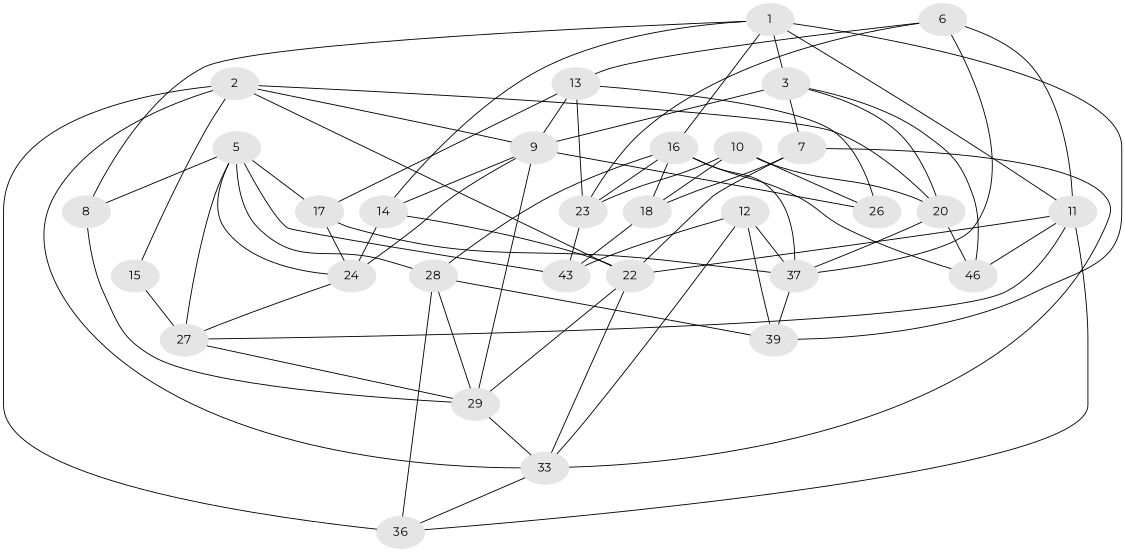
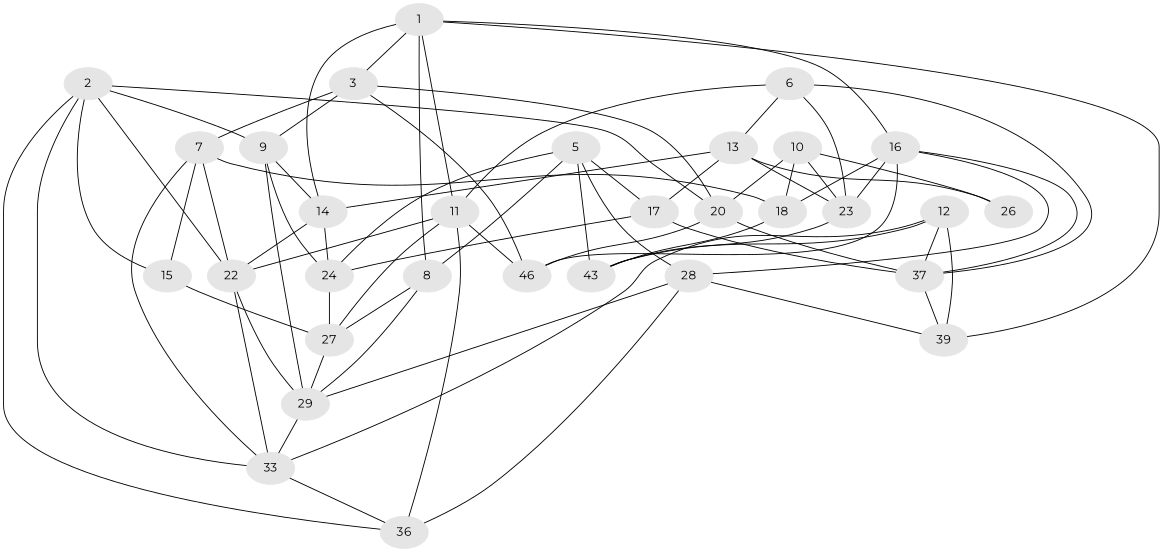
edge "13" -- "9": now "13" -- "14"
edge "9" -- "26": removed
edge "7" -- "15": added
edge "5" -- "27": now "8" -- "27"
